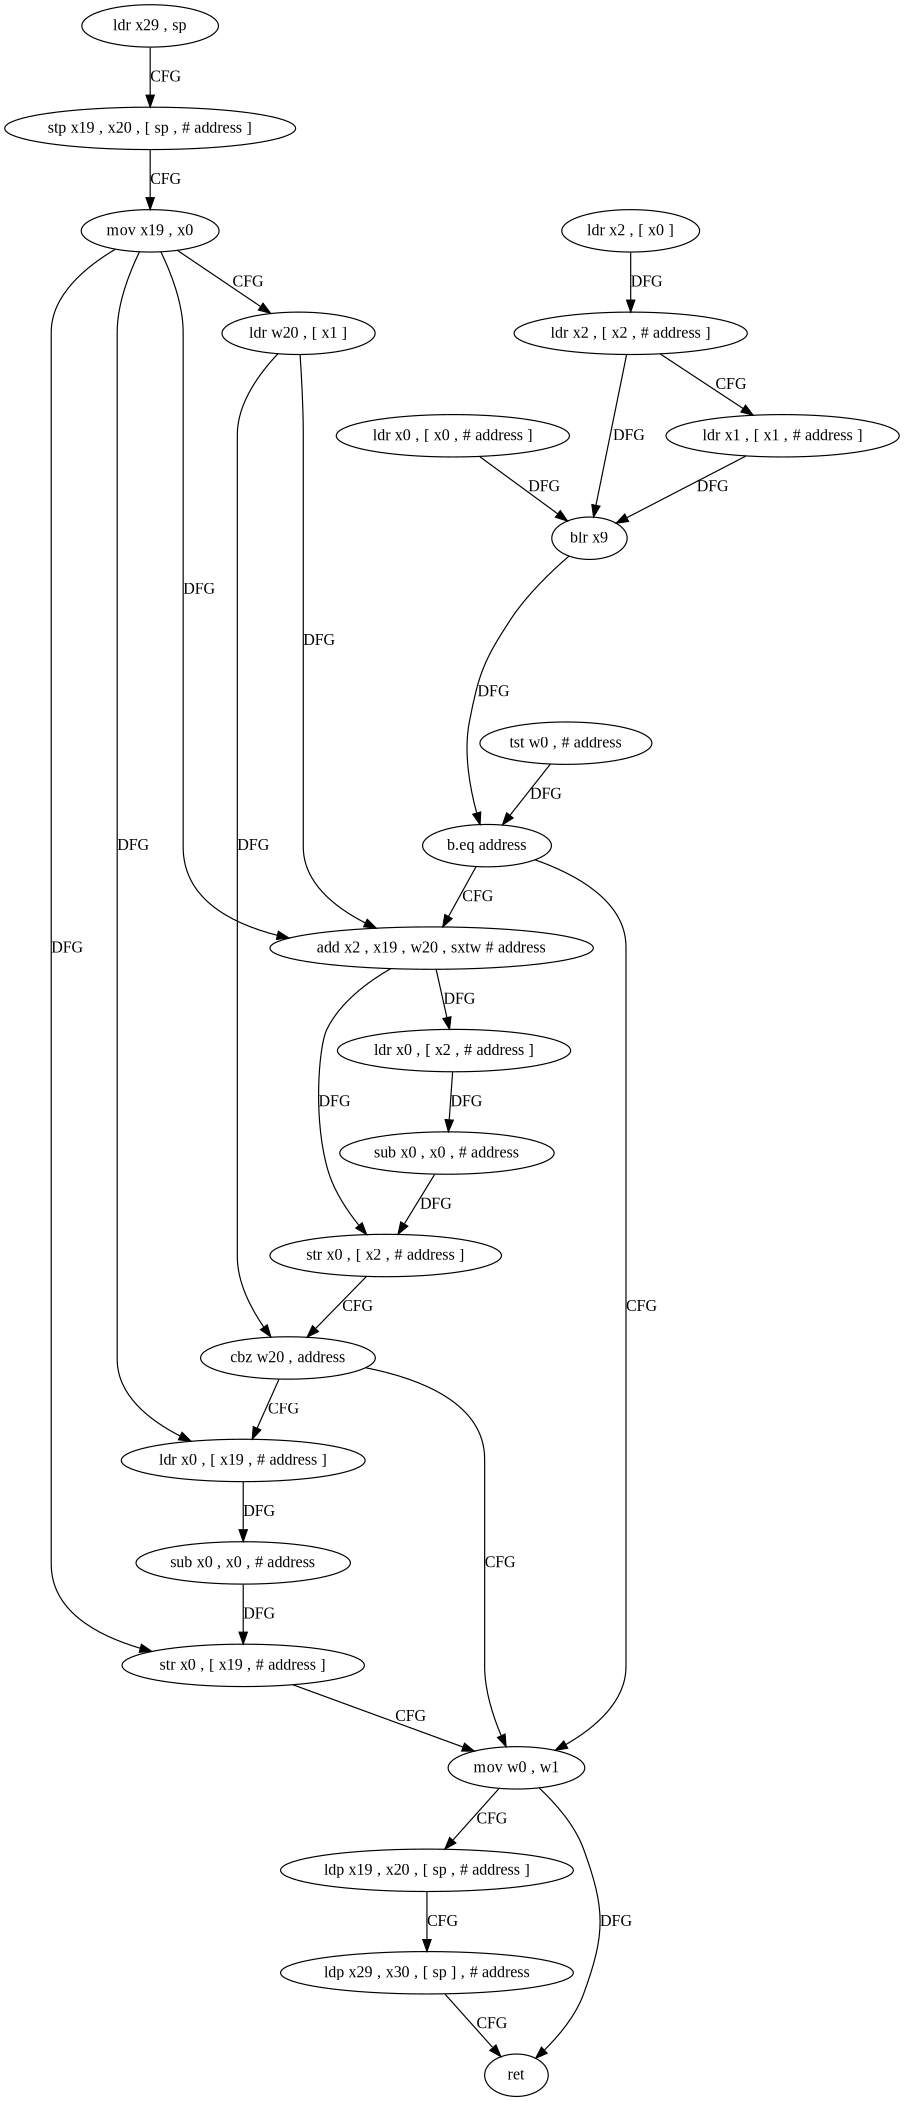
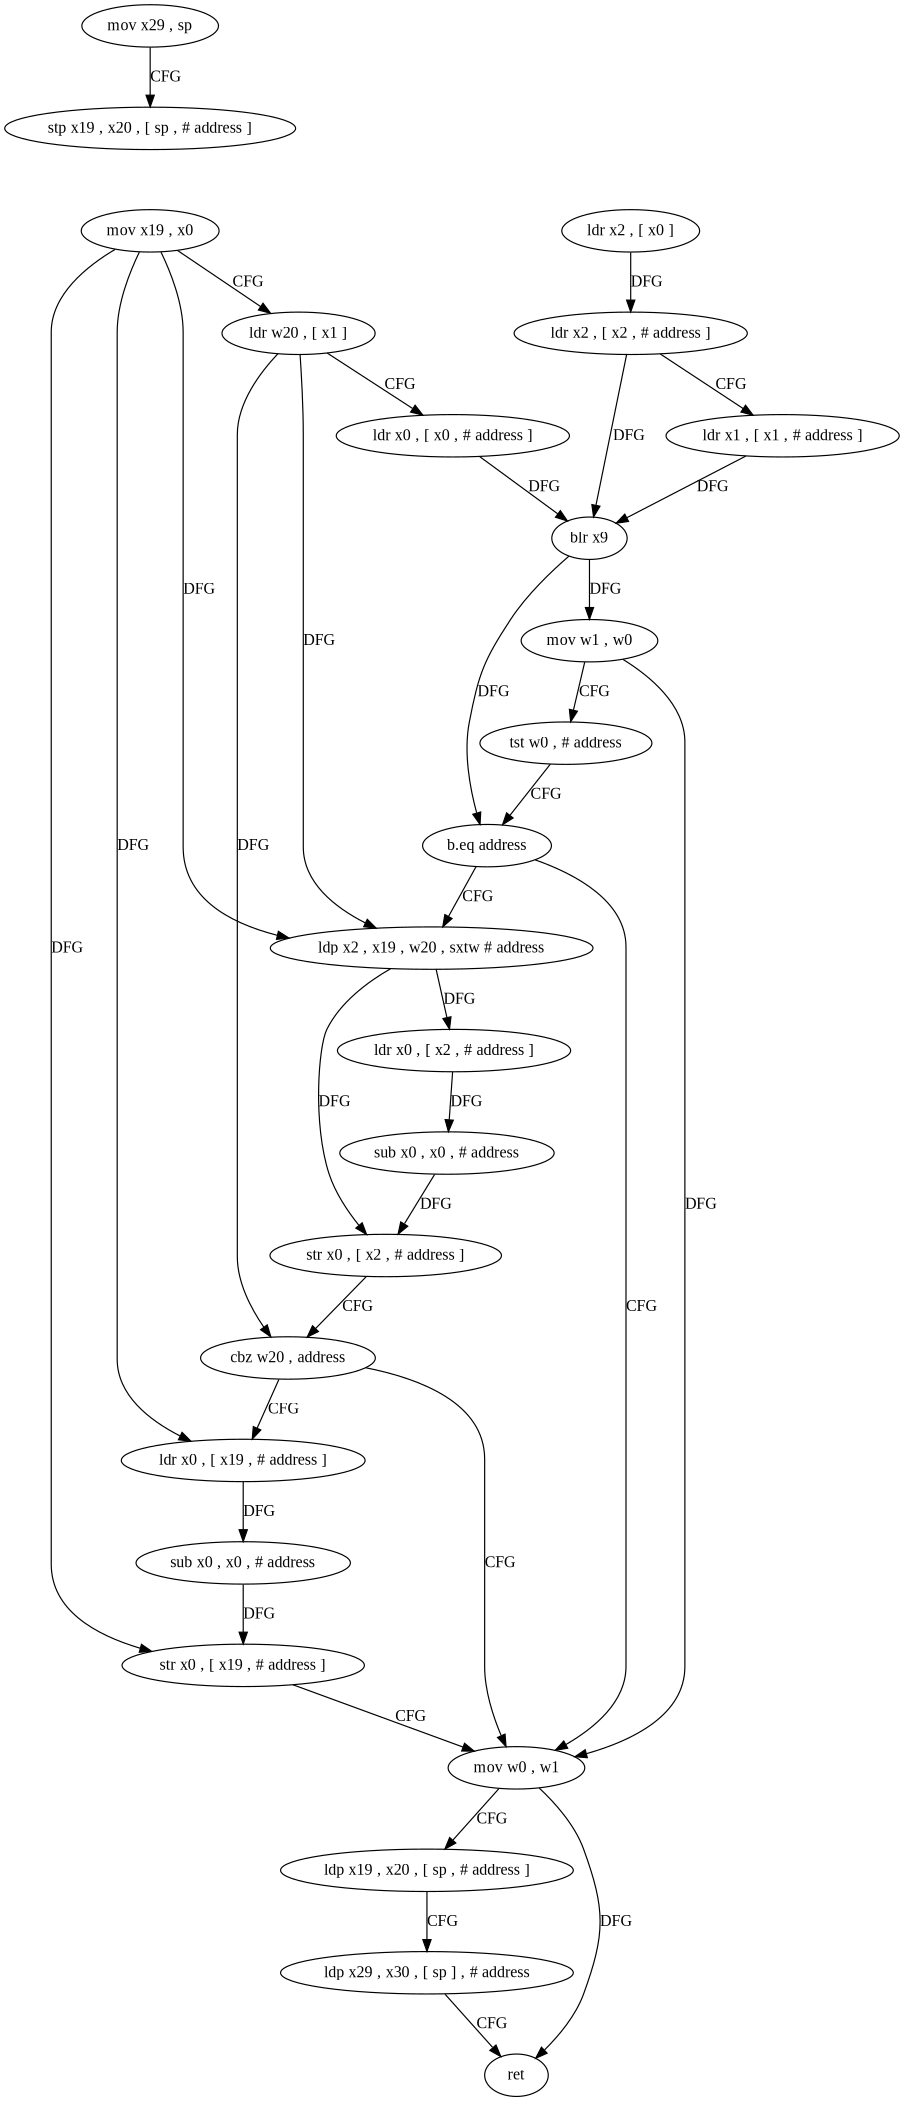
node "ldr x29 , sp": label "ldr x29 , sp" -> "mov x29 , sp"
edge "stp x19 , x20 , [ sp , # address ]" -> "mov x19 , x0": removed, label "CFG"
edge "ldr w20 , [ x1 ]" -> "ldr x0 , [ x0 , # address ]": added, label "CFG"
node "mov w1 , w0": added
edge "tst w0 , # address" -> "b.eq address": label "DFG" -> "CFG"
node "add x2 , x19 , w20 , sxtw # address": label "add x2 , x19 , w20 , sxtw # address" -> "ldp x2 , x19 , w20 , sxtw # address"
